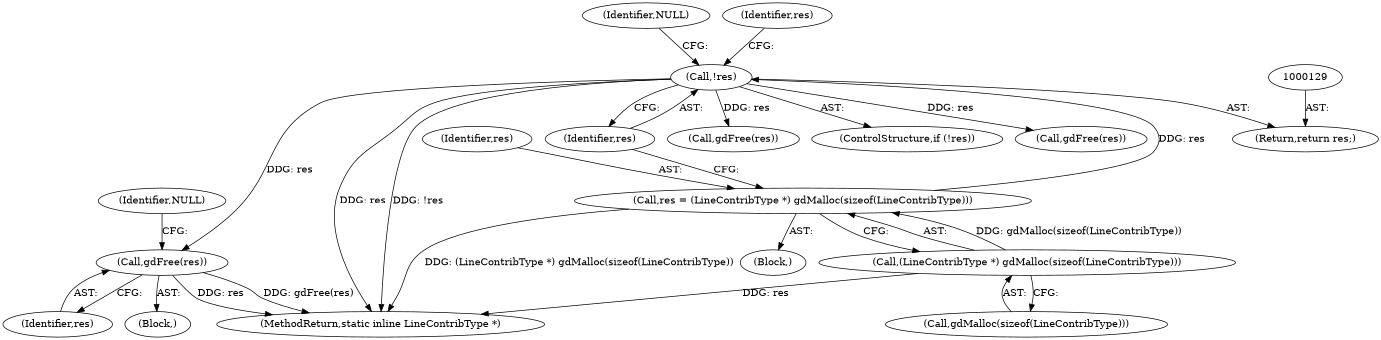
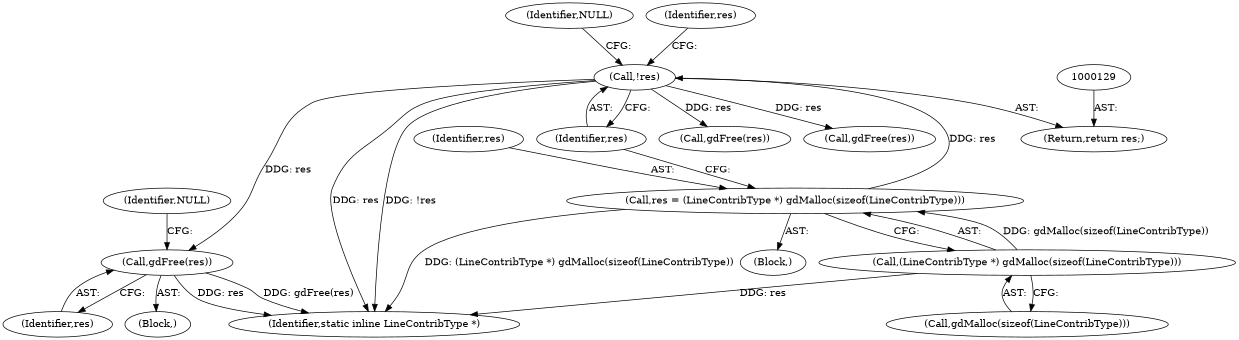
node "(ControlStructure,if (!res))": removed
node "(MethodReturn,static inline LineContribType *)": label "(MethodReturn,static inline LineContribType *)" -> "(Identifier,static inline LineContribType *)"
